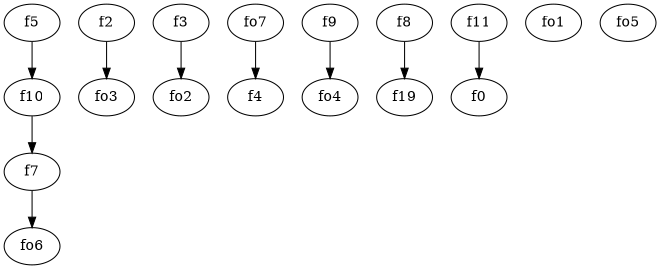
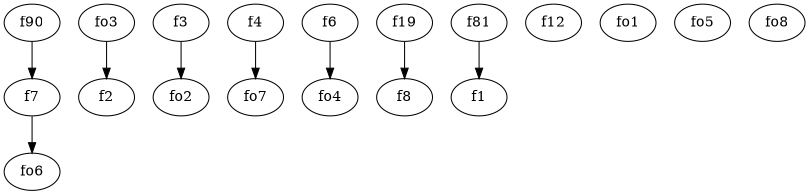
node "f5": removed
node "f9": label "f9" -> "f6"
node "f11": label "f11" -> "f81"
node "f12": added
node "fo8": added
edge "f2" -> "fo3": reversed
edge "fo7" -> "f4": reversed
edge "f8" -> "f19": reversed
node "f10": label "f10" -> "f90"
node "f0": label "f0" -> "f1"
